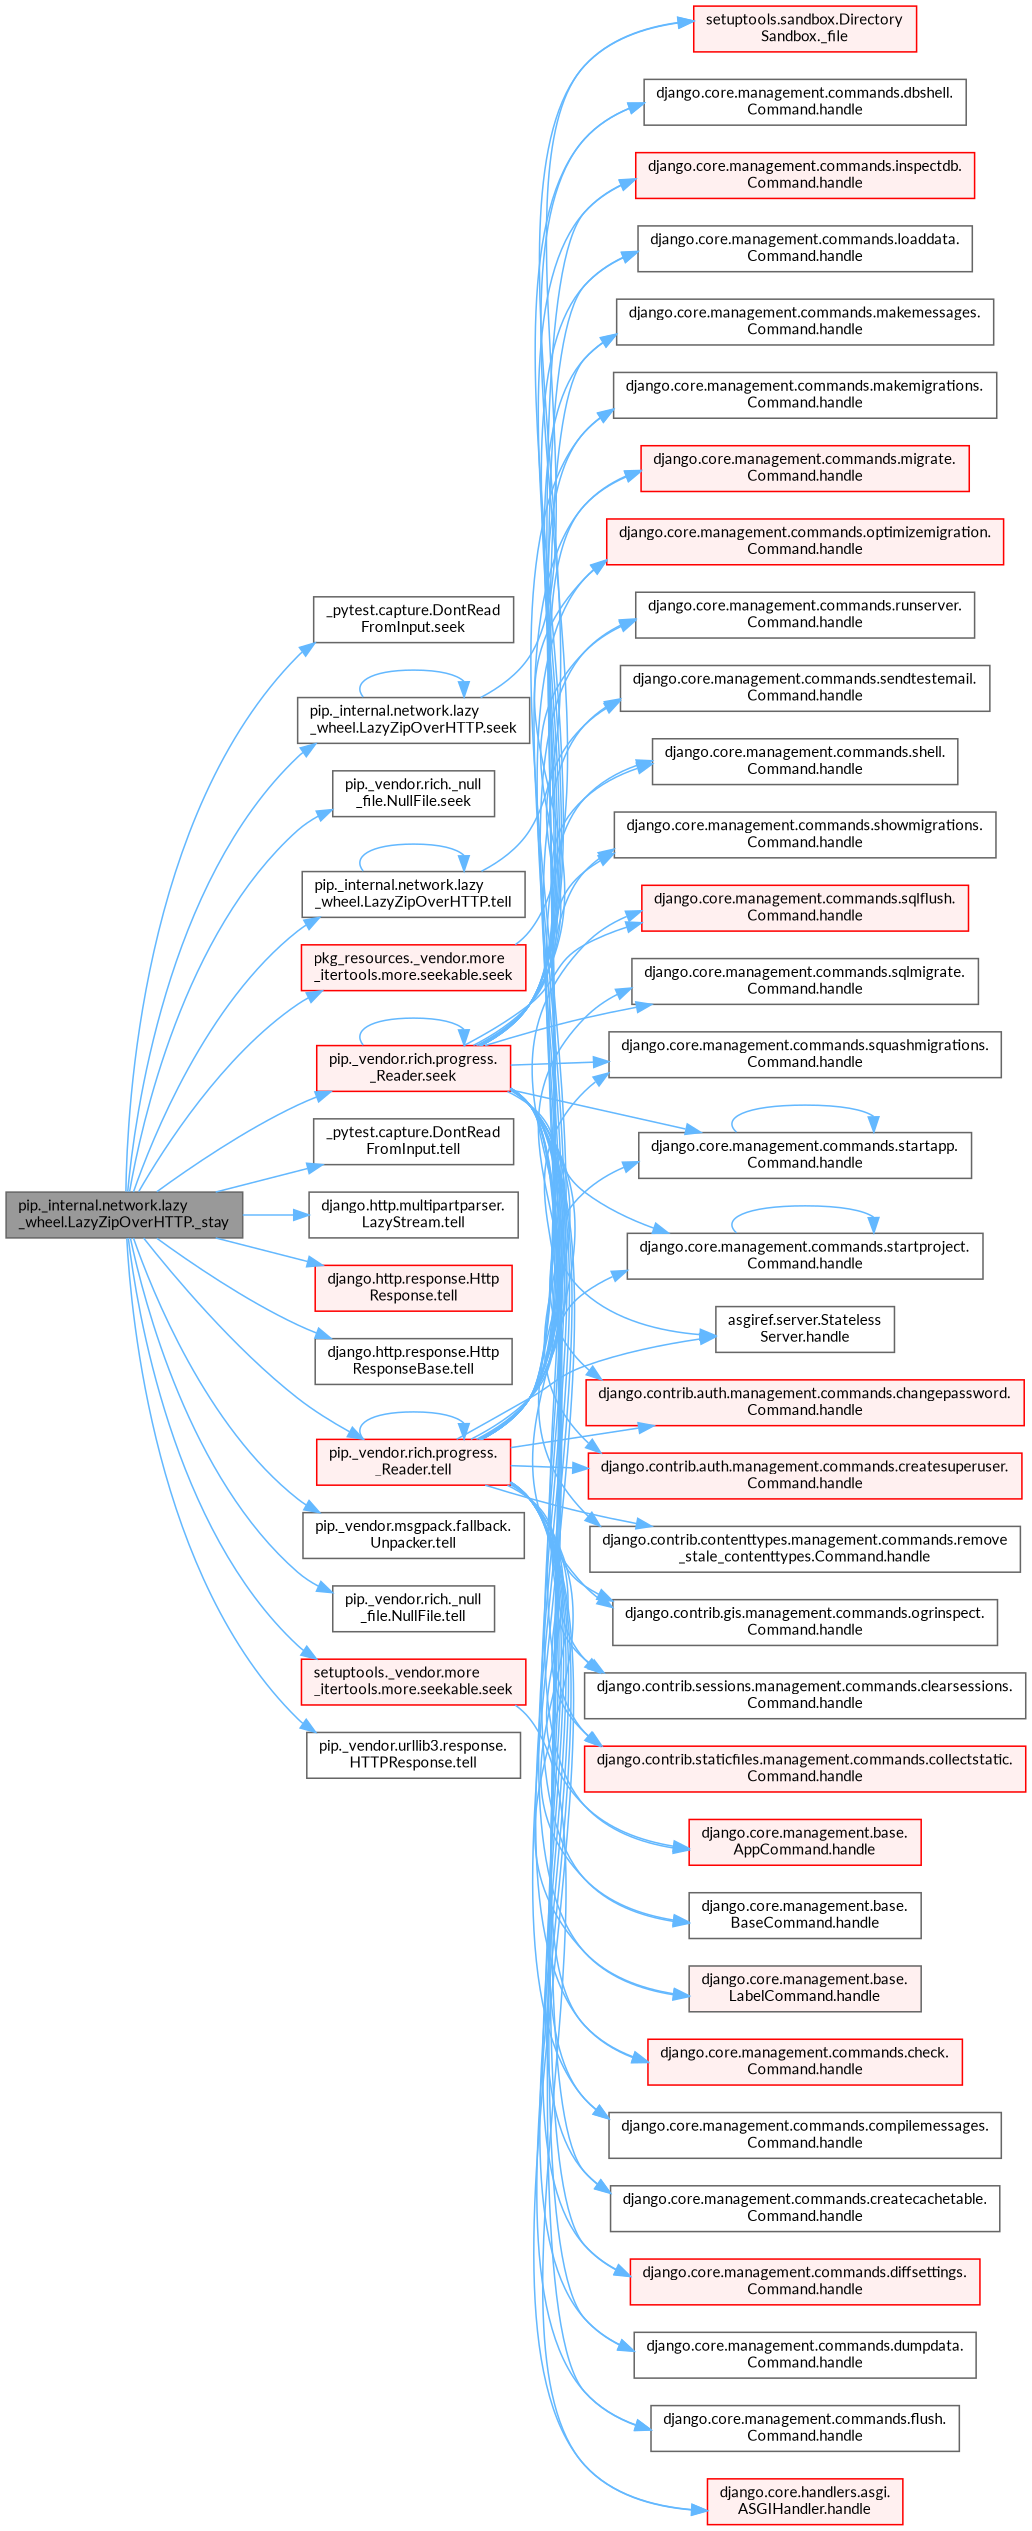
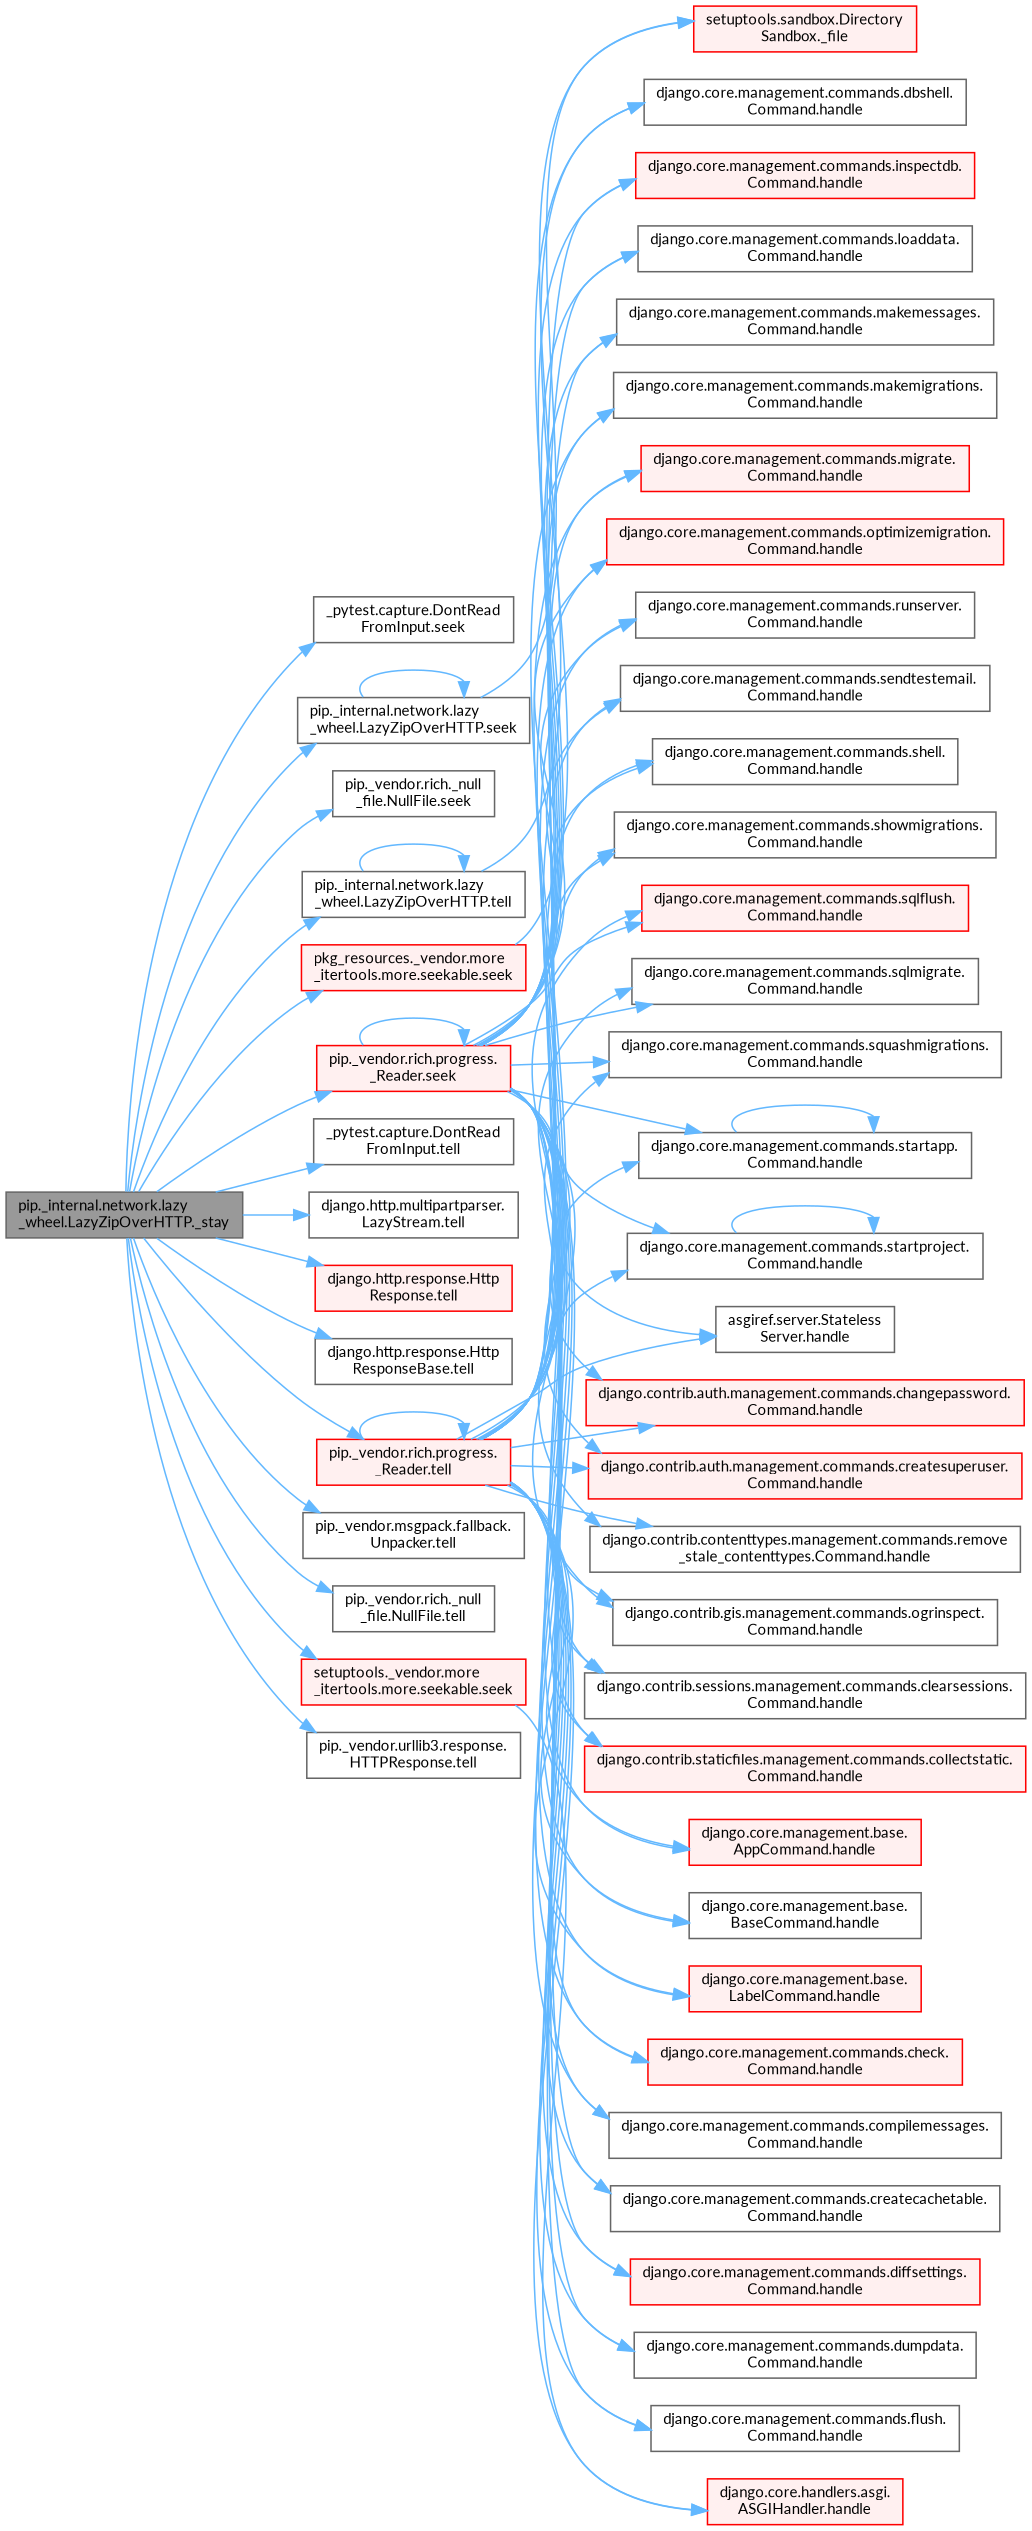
node "django.core.management.base. LabelCommand.handle": color grey40 -> red
